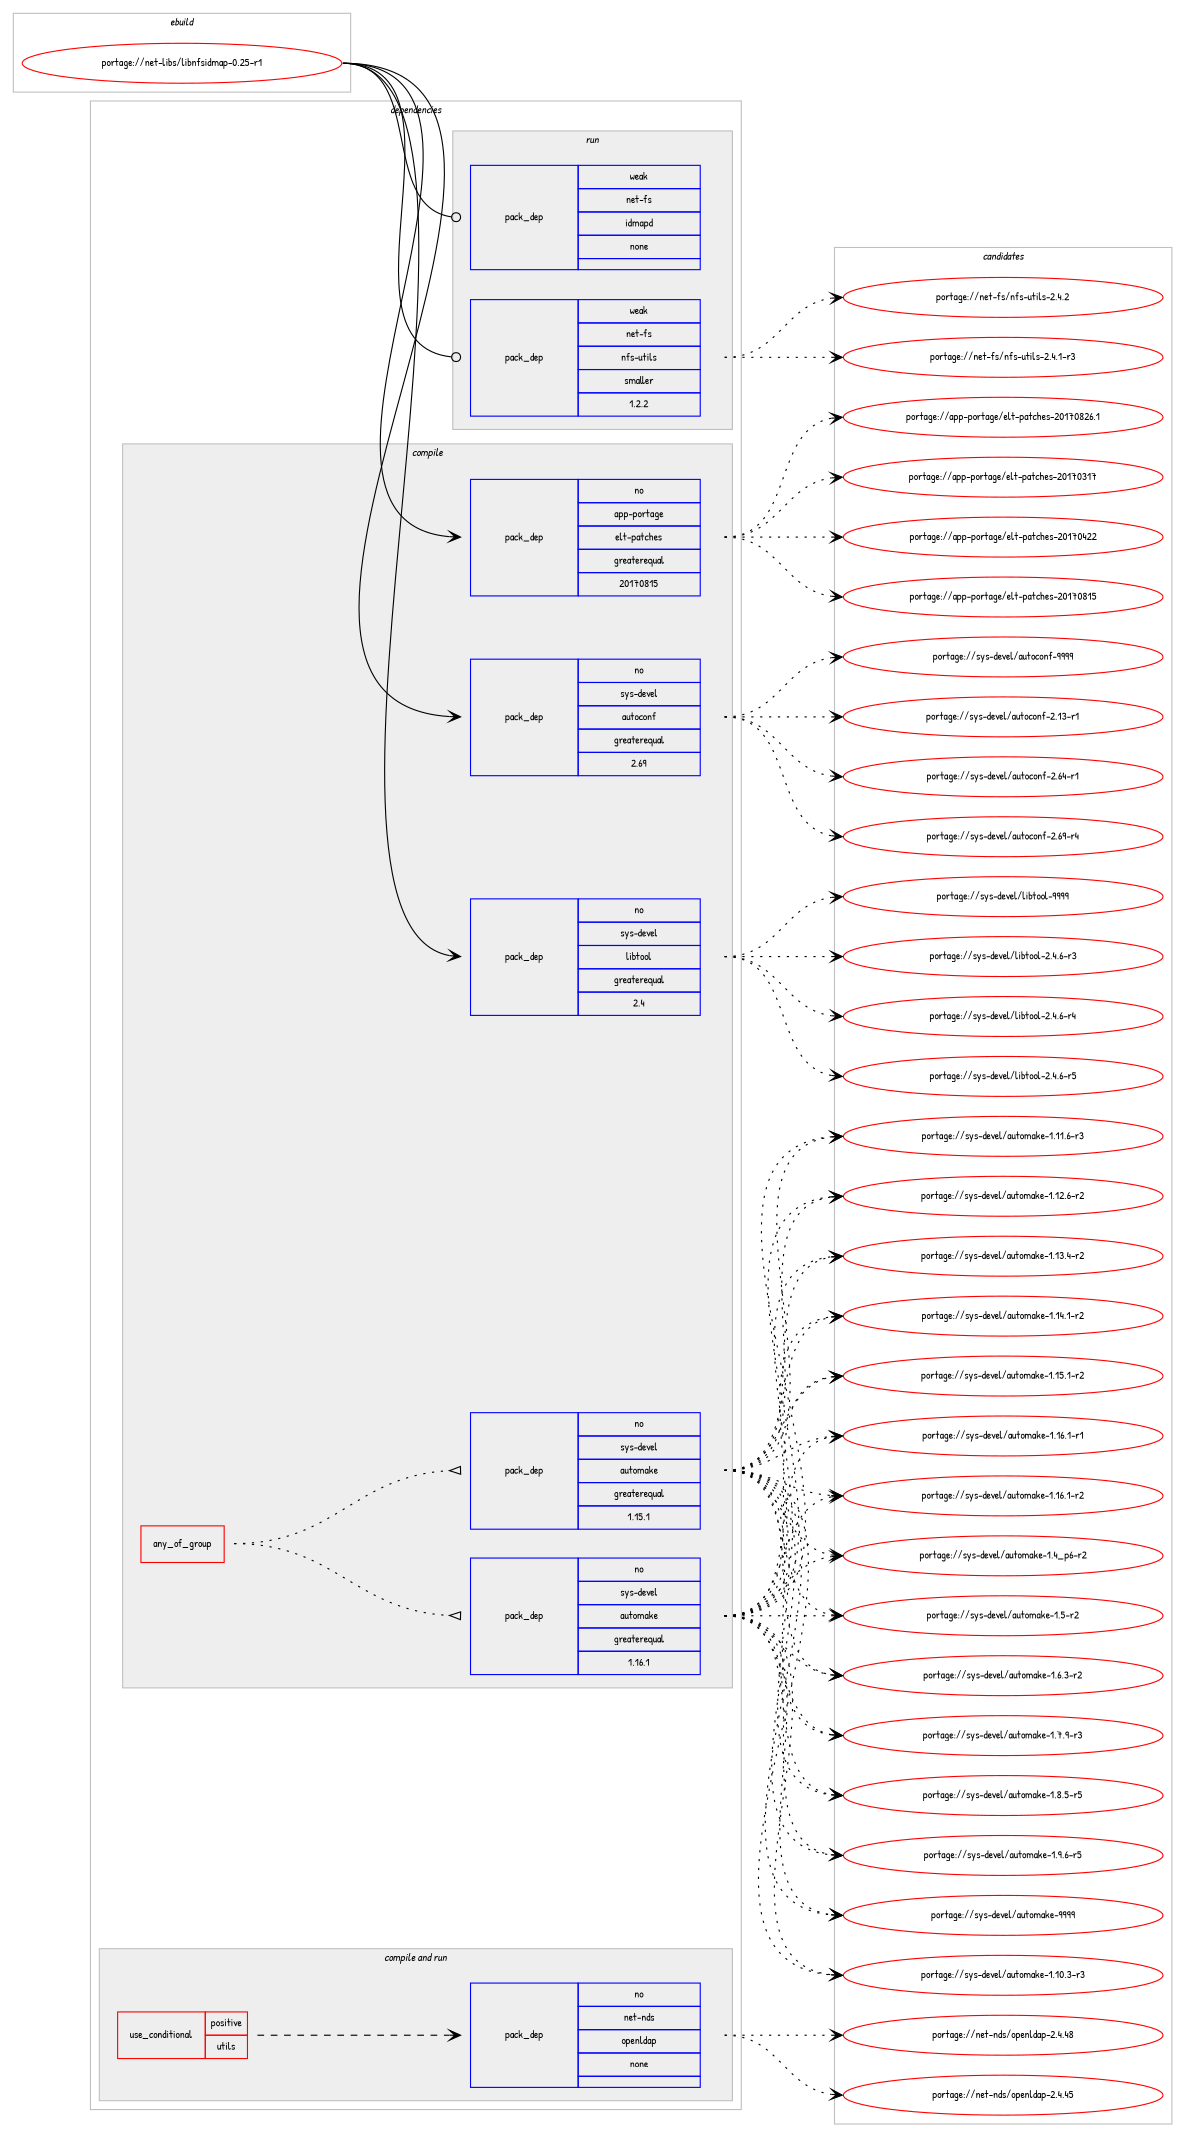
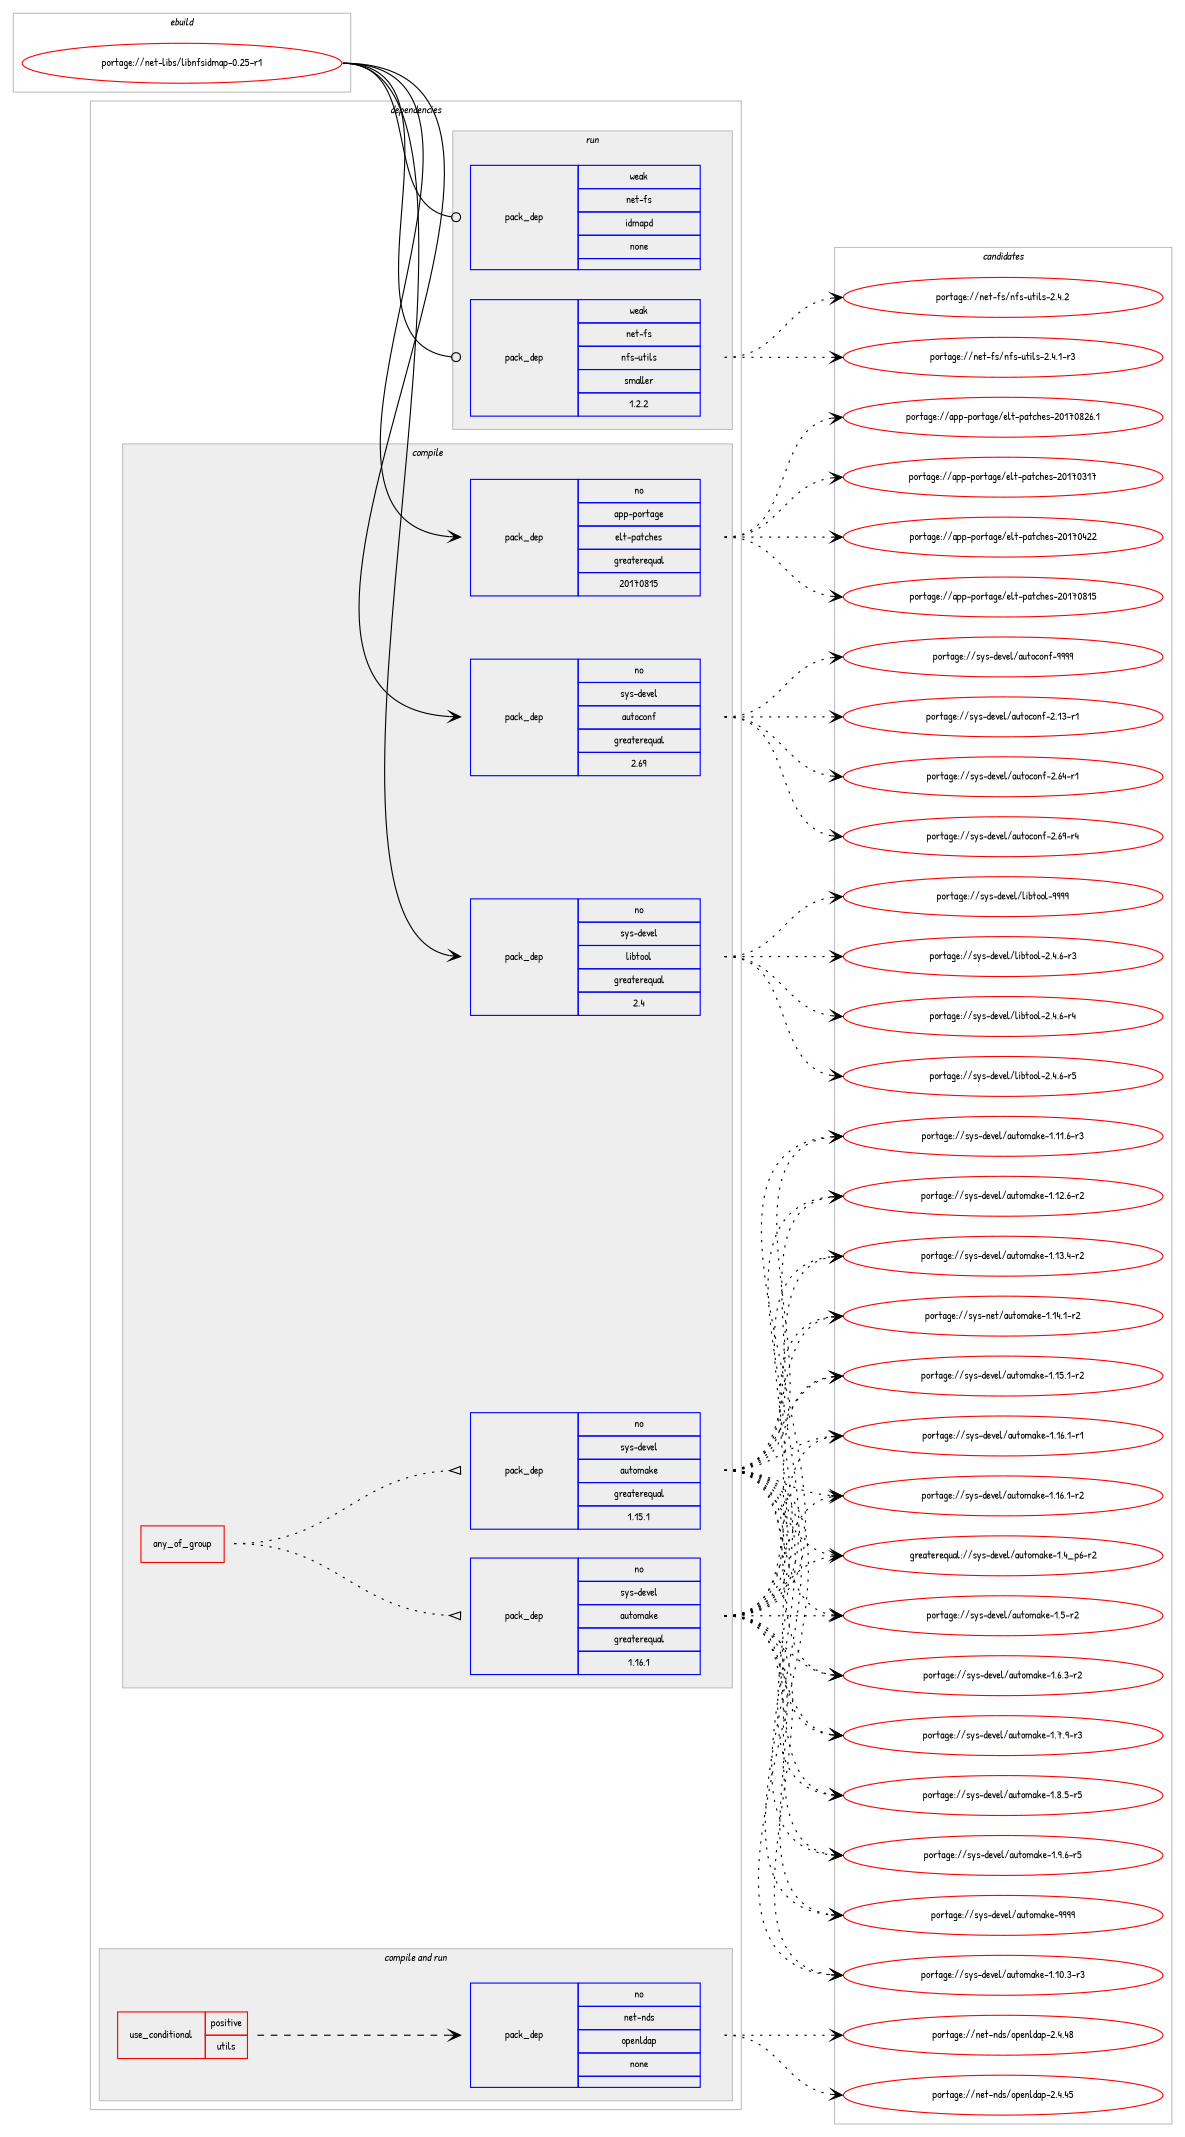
node "portage://sys-devel/automake-1.14.1-r2": label "portage://sys-devel/automake-1.14.1-r2" -> "portage://sys-net/automake-1.14.1-r2"
node "portage://sys-devel/automake-1.4_p6-r2": label "portage://sys-devel/automake-1.4_p6-r2" -> "greaterequal://sys-devel/automake-1.4_p6-r2"
